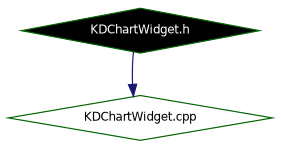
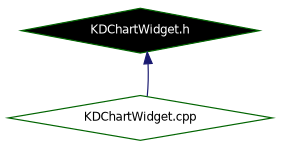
edge "KDChartWidget.h" -> "KDChartWidget.cpp": reversed
